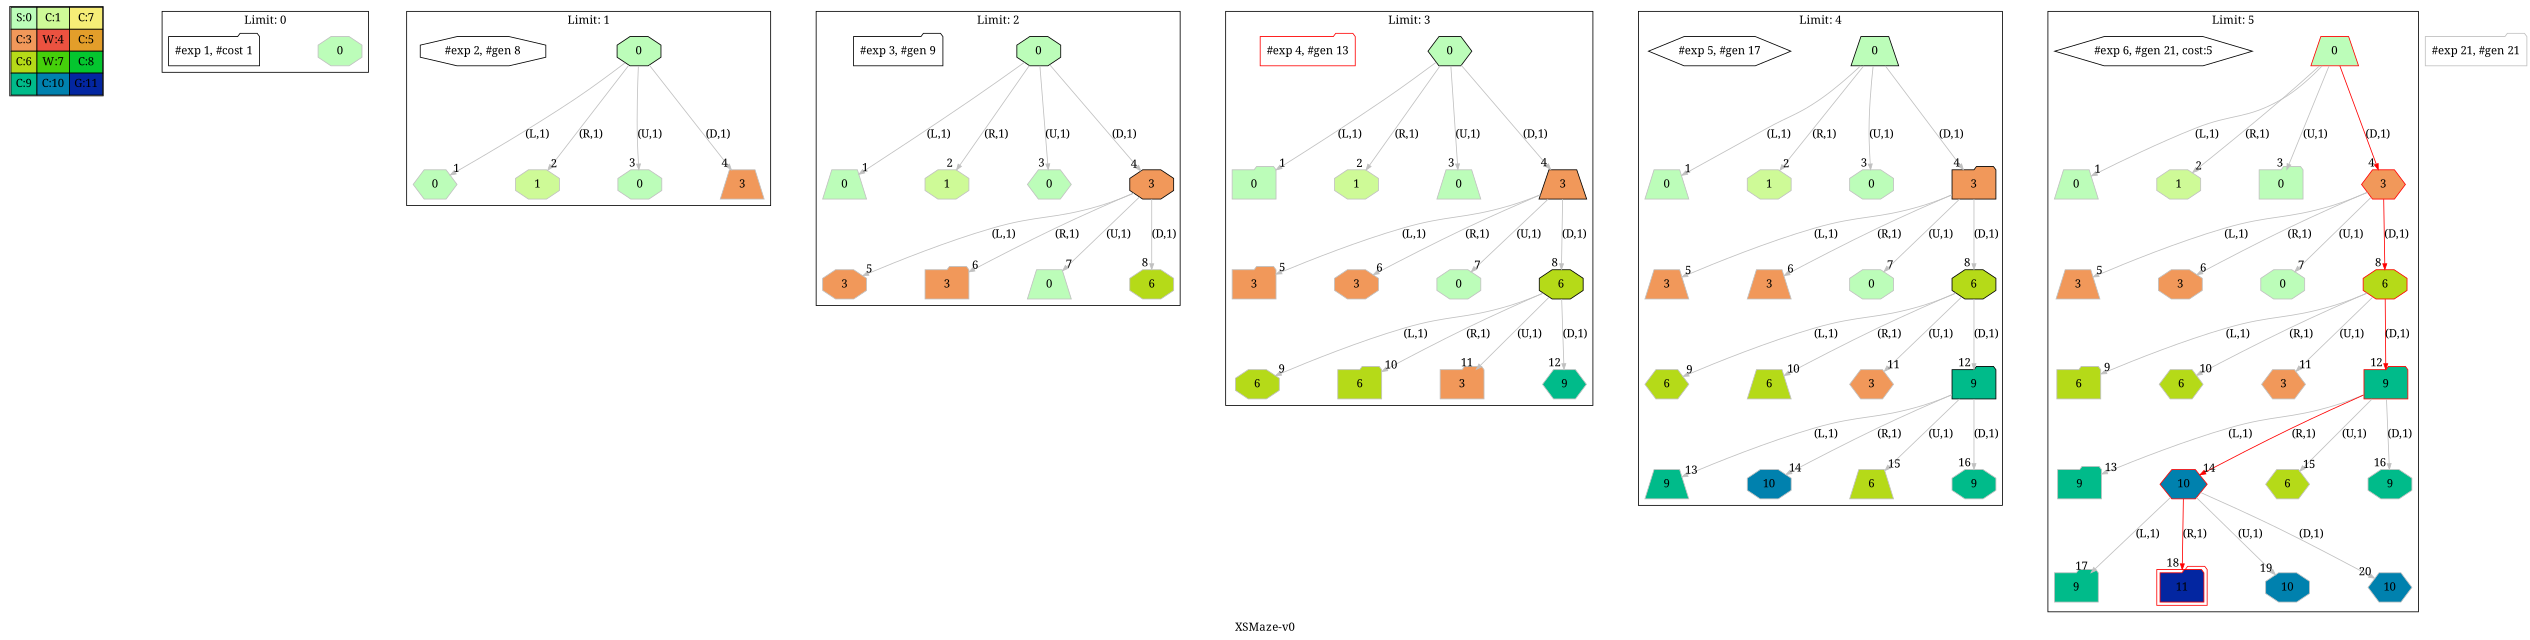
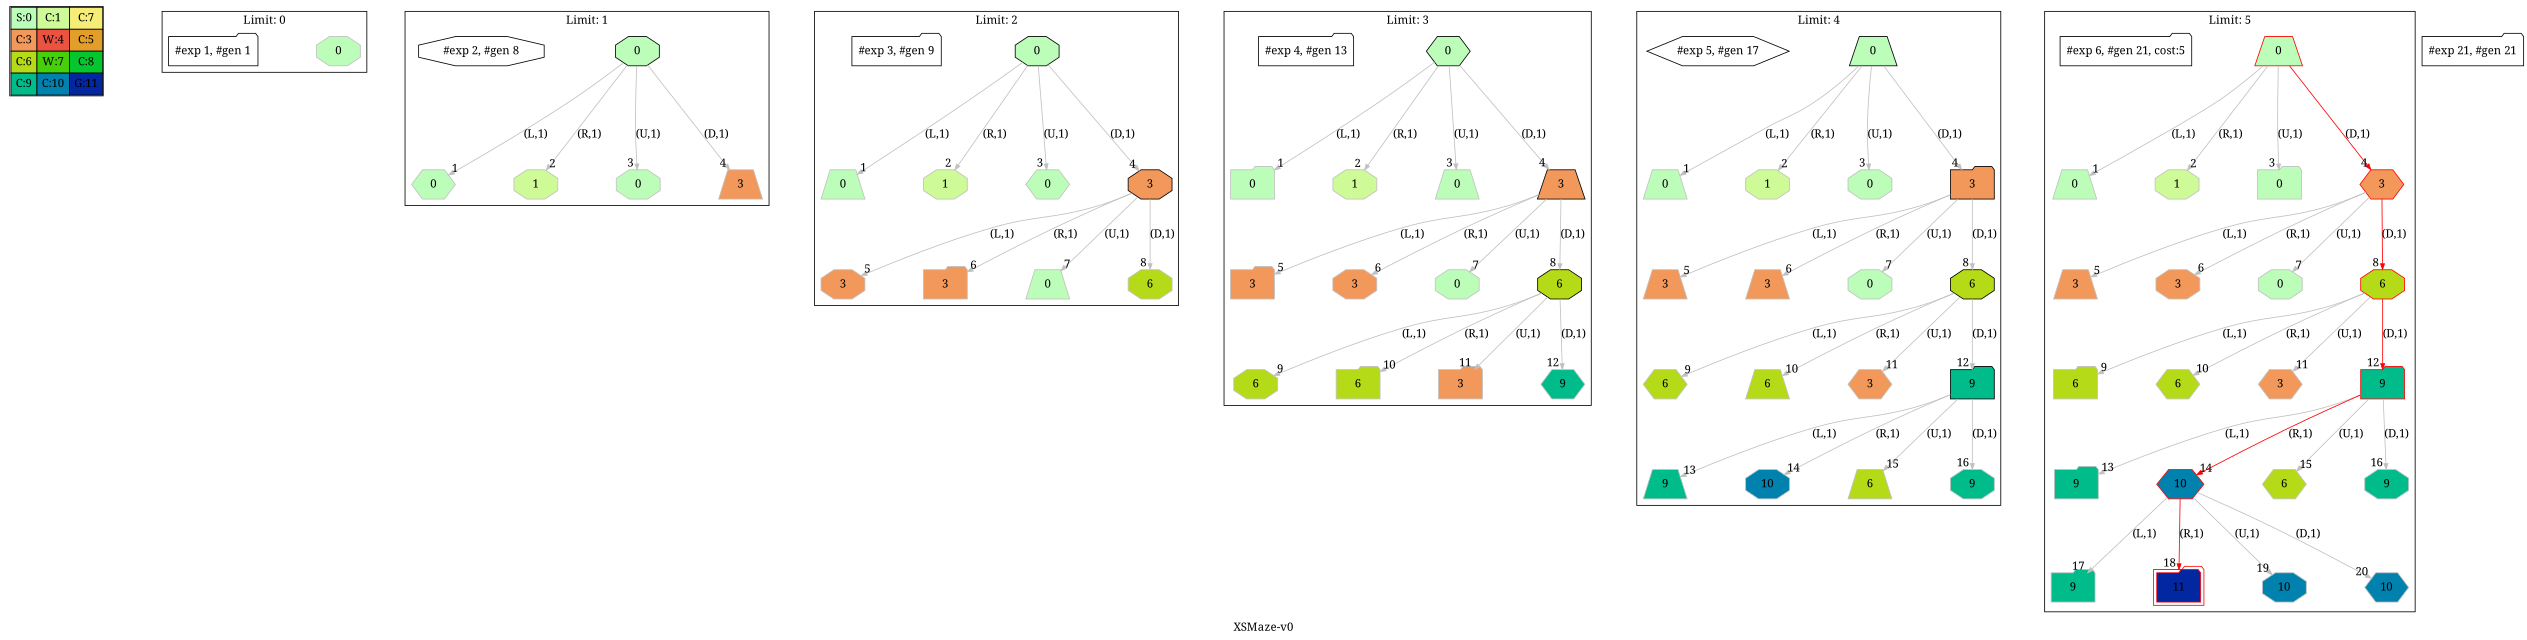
node "#exp 1, #cost 1": label "#exp 1, #cost 1" -> "#exp 1, #gen 1"
node "#exp 4, #gen 13": color red -> black
node "#exp 6, #gen 21, cost:5": shape hexagon -> folder
node "#exp 21, #gen 21": color grey -> black
